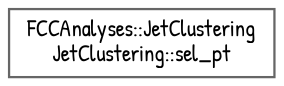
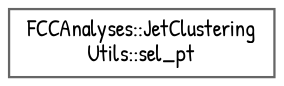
node "FCCAnalyses::JetClustering JetClustering::sel_pt": label "FCCAnalyses::JetClustering JetClustering::sel_pt" -> "FCCAnalyses::JetClustering Utils::sel_pt"
